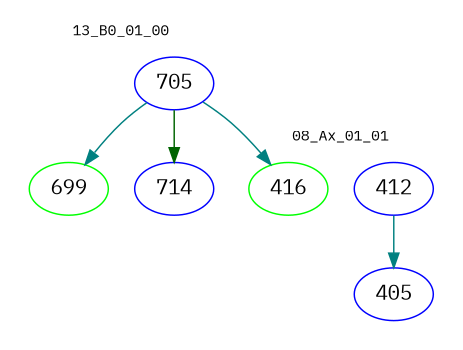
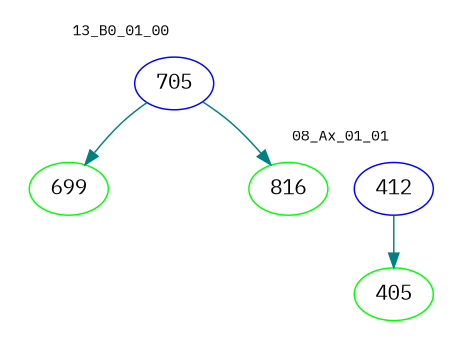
node "714": removed
node "416": label "416" -> "816"
node "405": color blue -> green
